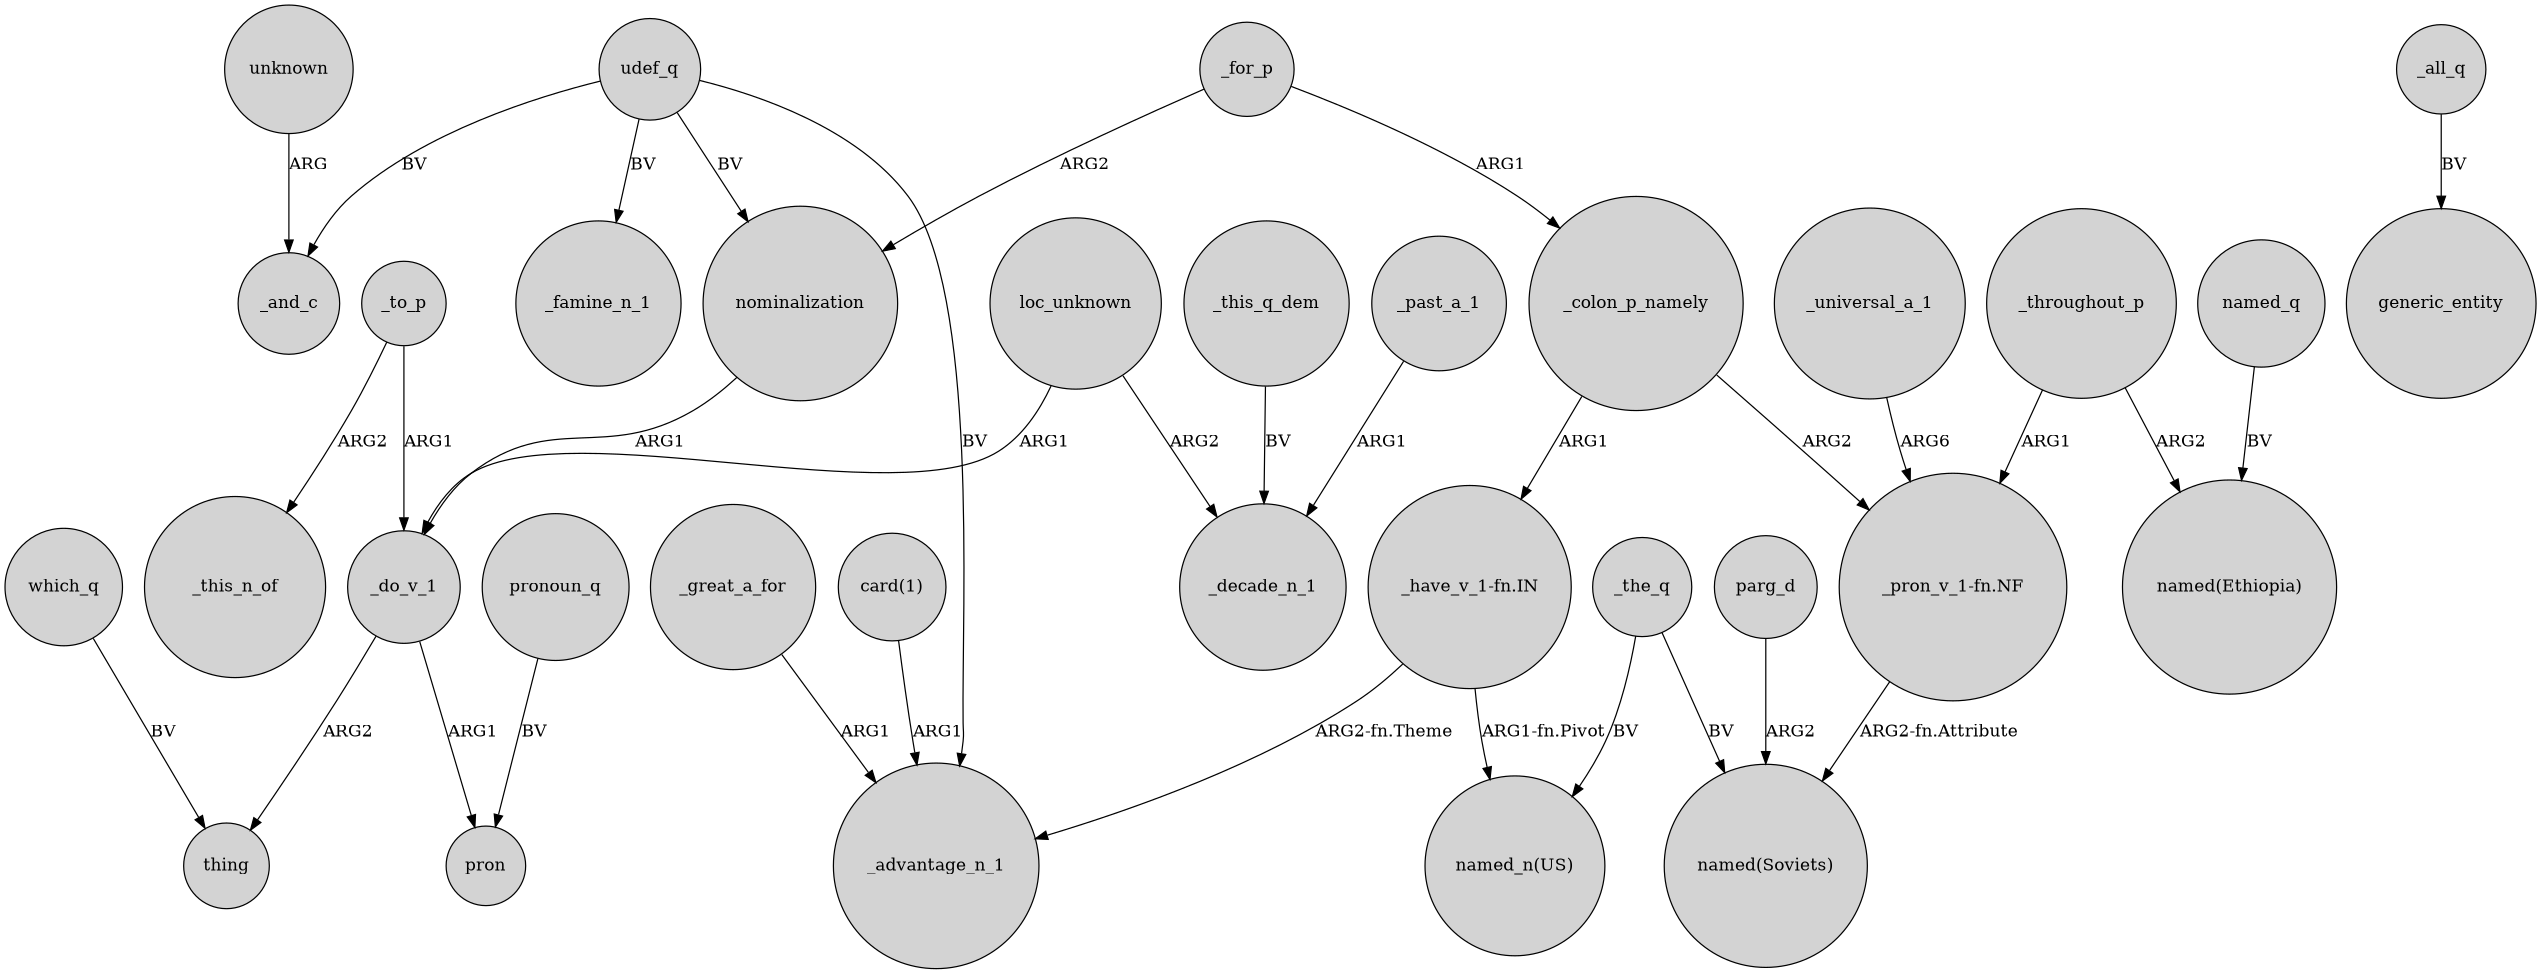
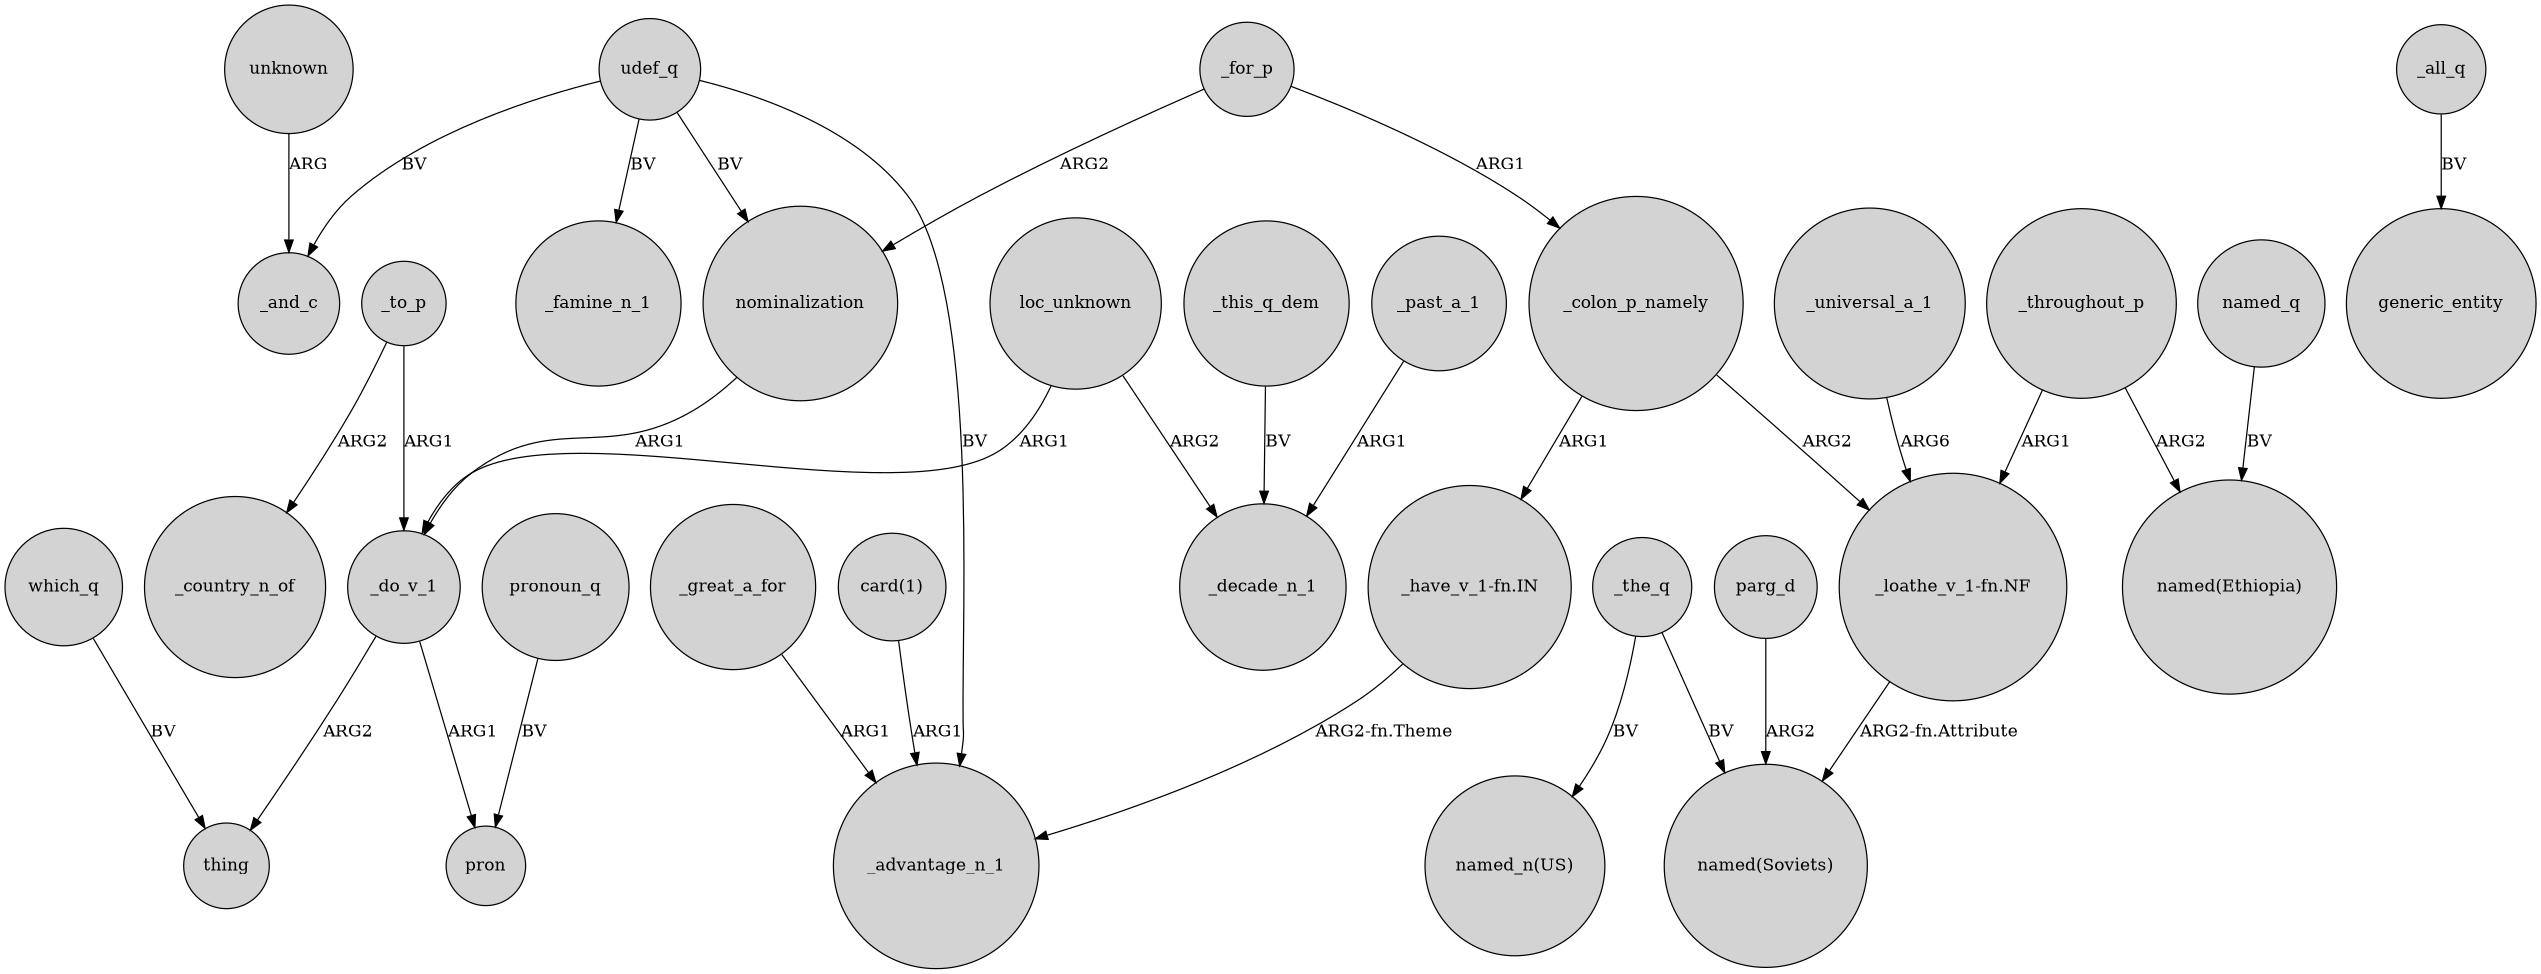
node "_this_n_of": label "_this_n_of" -> "_country_n_of"
node "_pron_v_1-fn.NF": label "_pron_v_1-fn.NF" -> "_loathe_v_1-fn.NF"
edge "_have_v_1-fn.IN" -> "named_n(US)": removed, label "ARG1-fn.Pivot"
